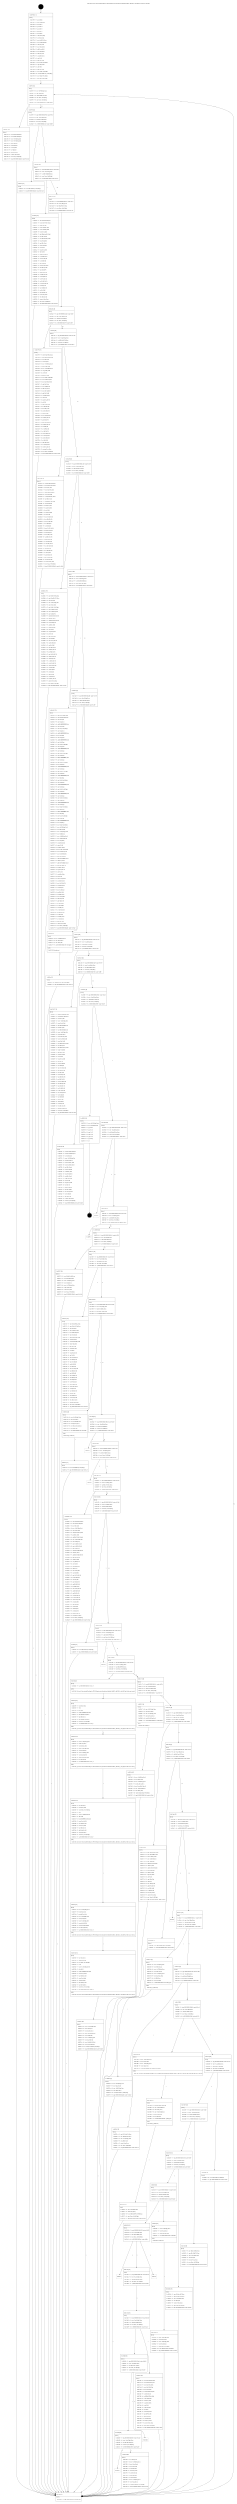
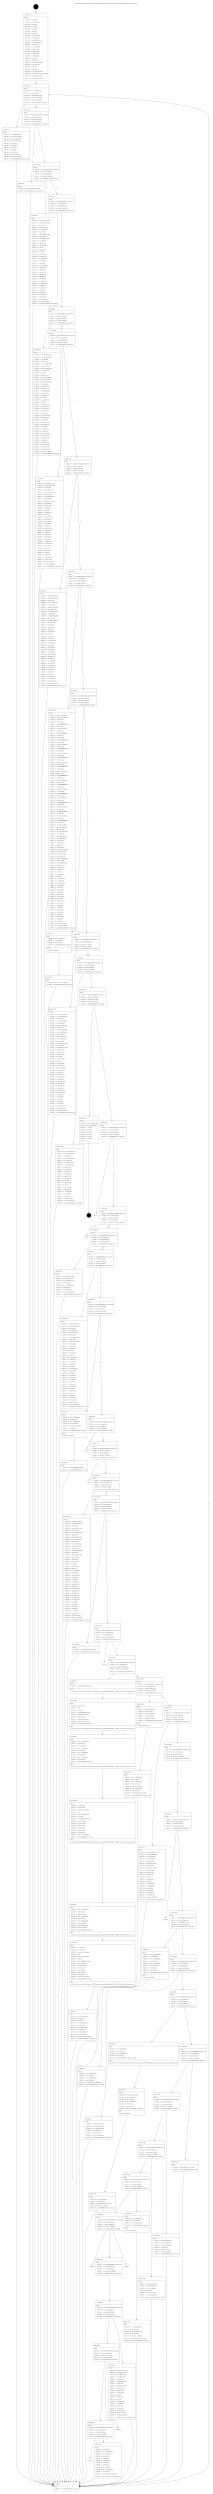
node "0x4023ad [15]": removed
